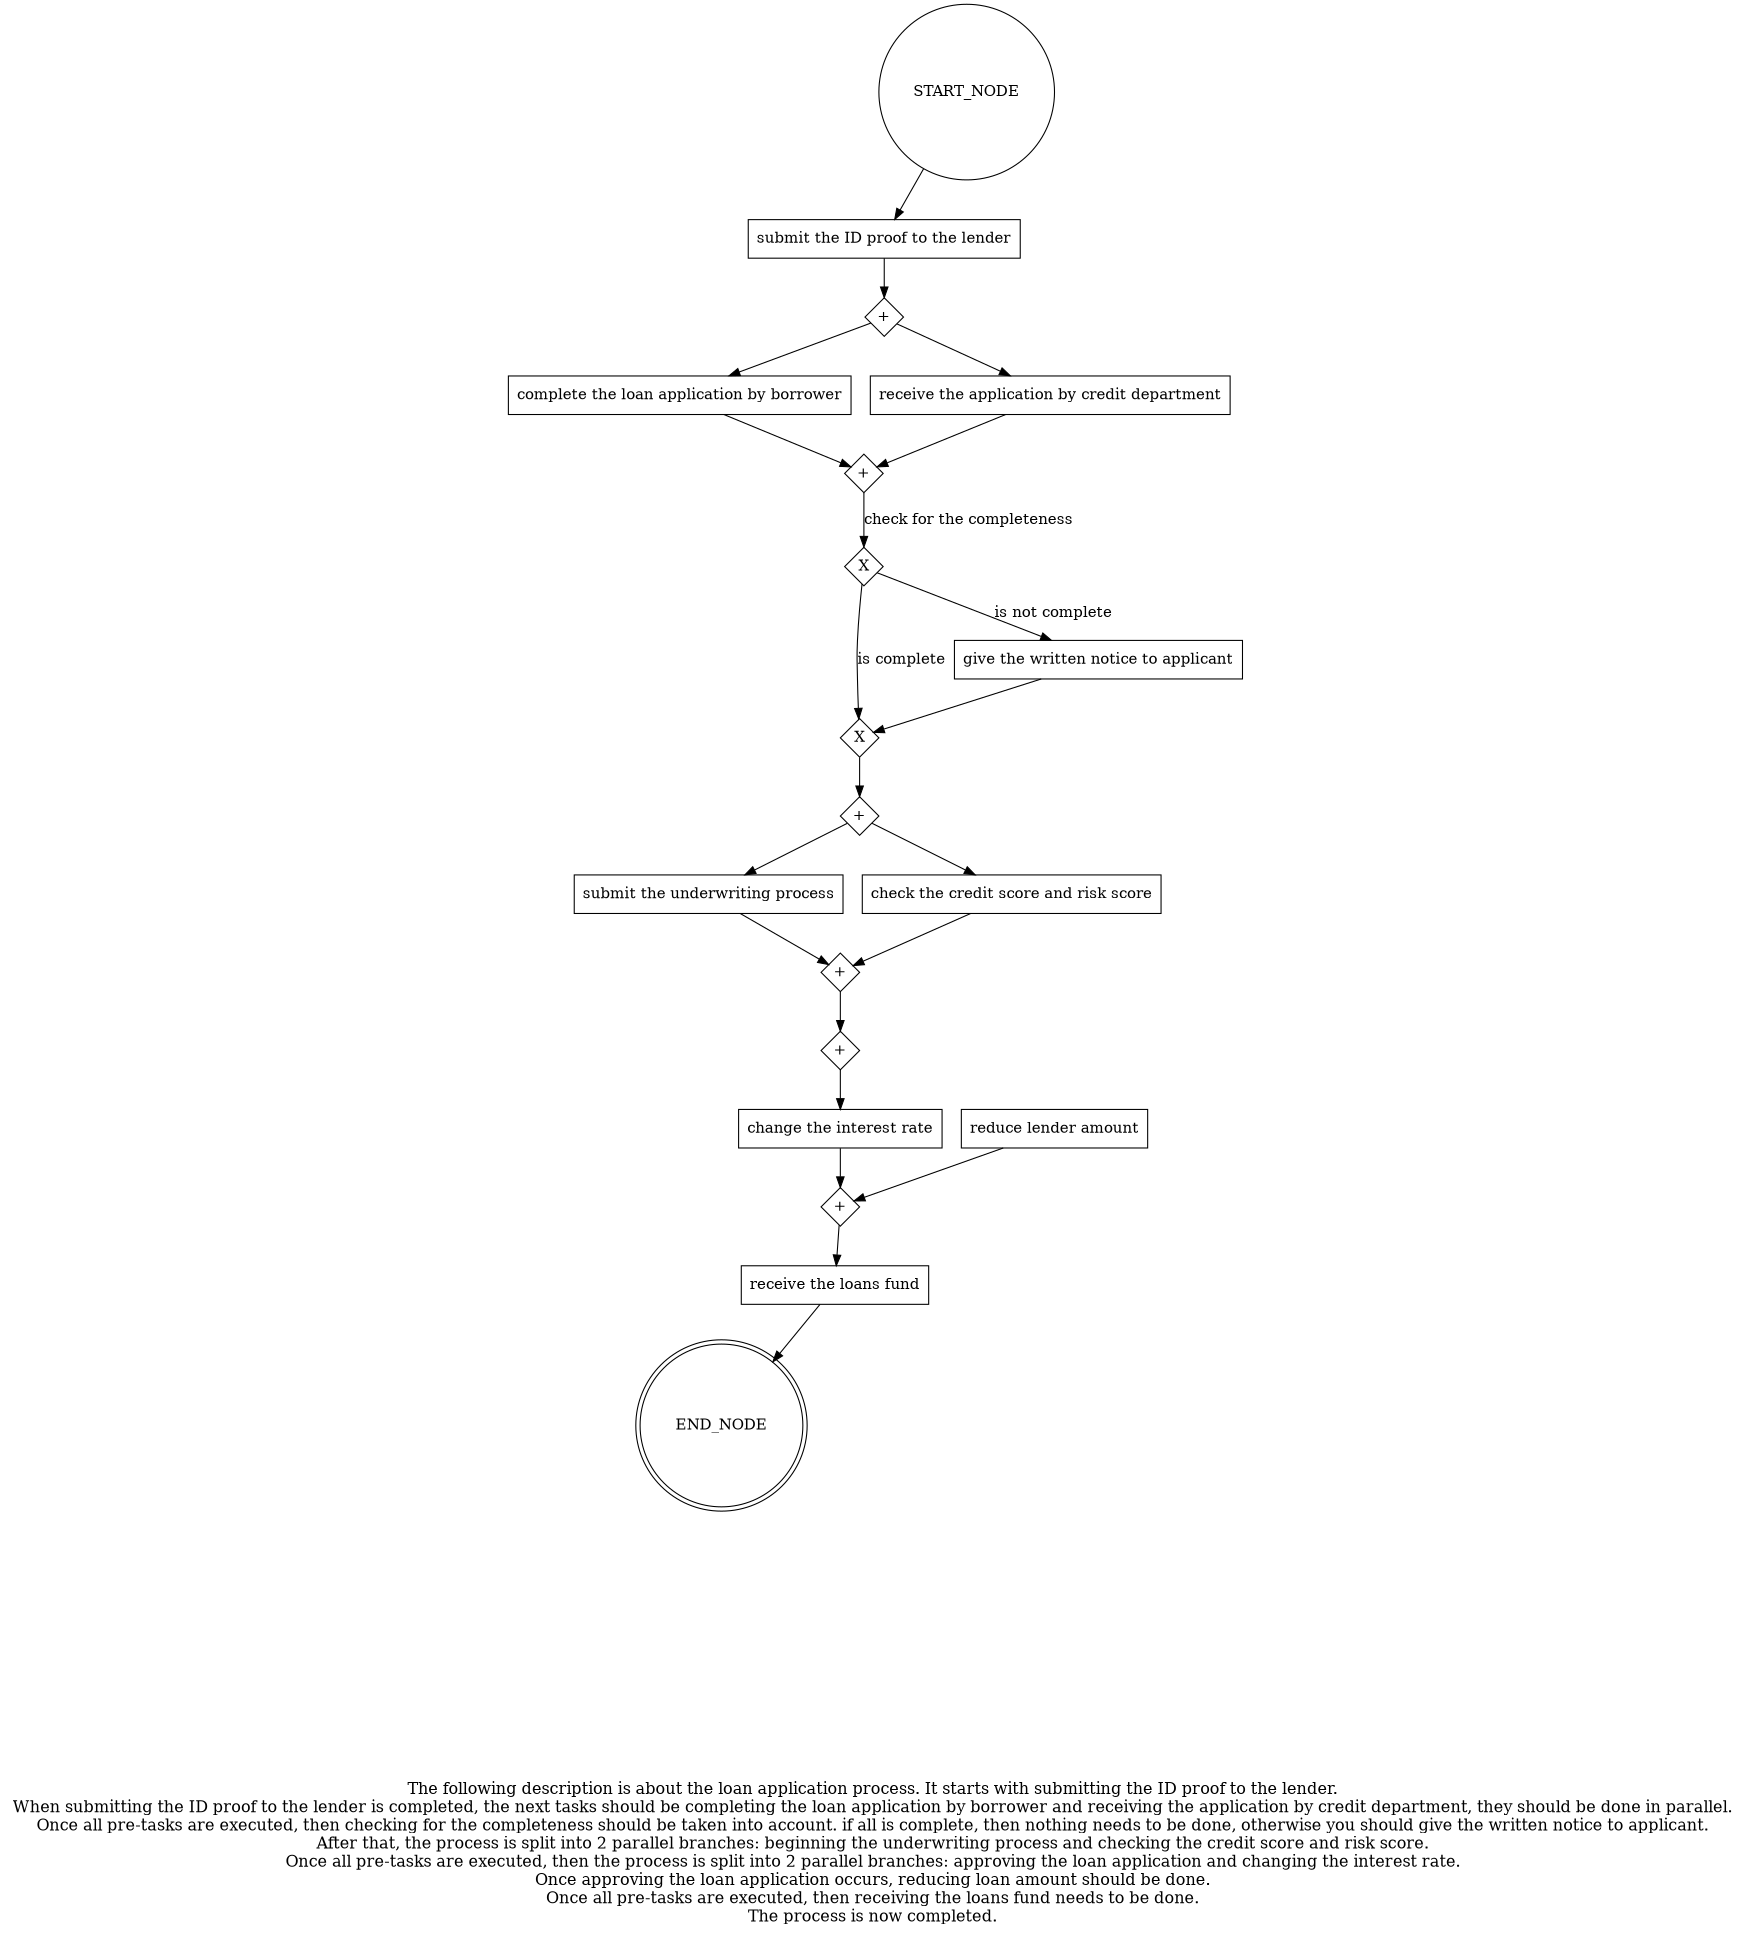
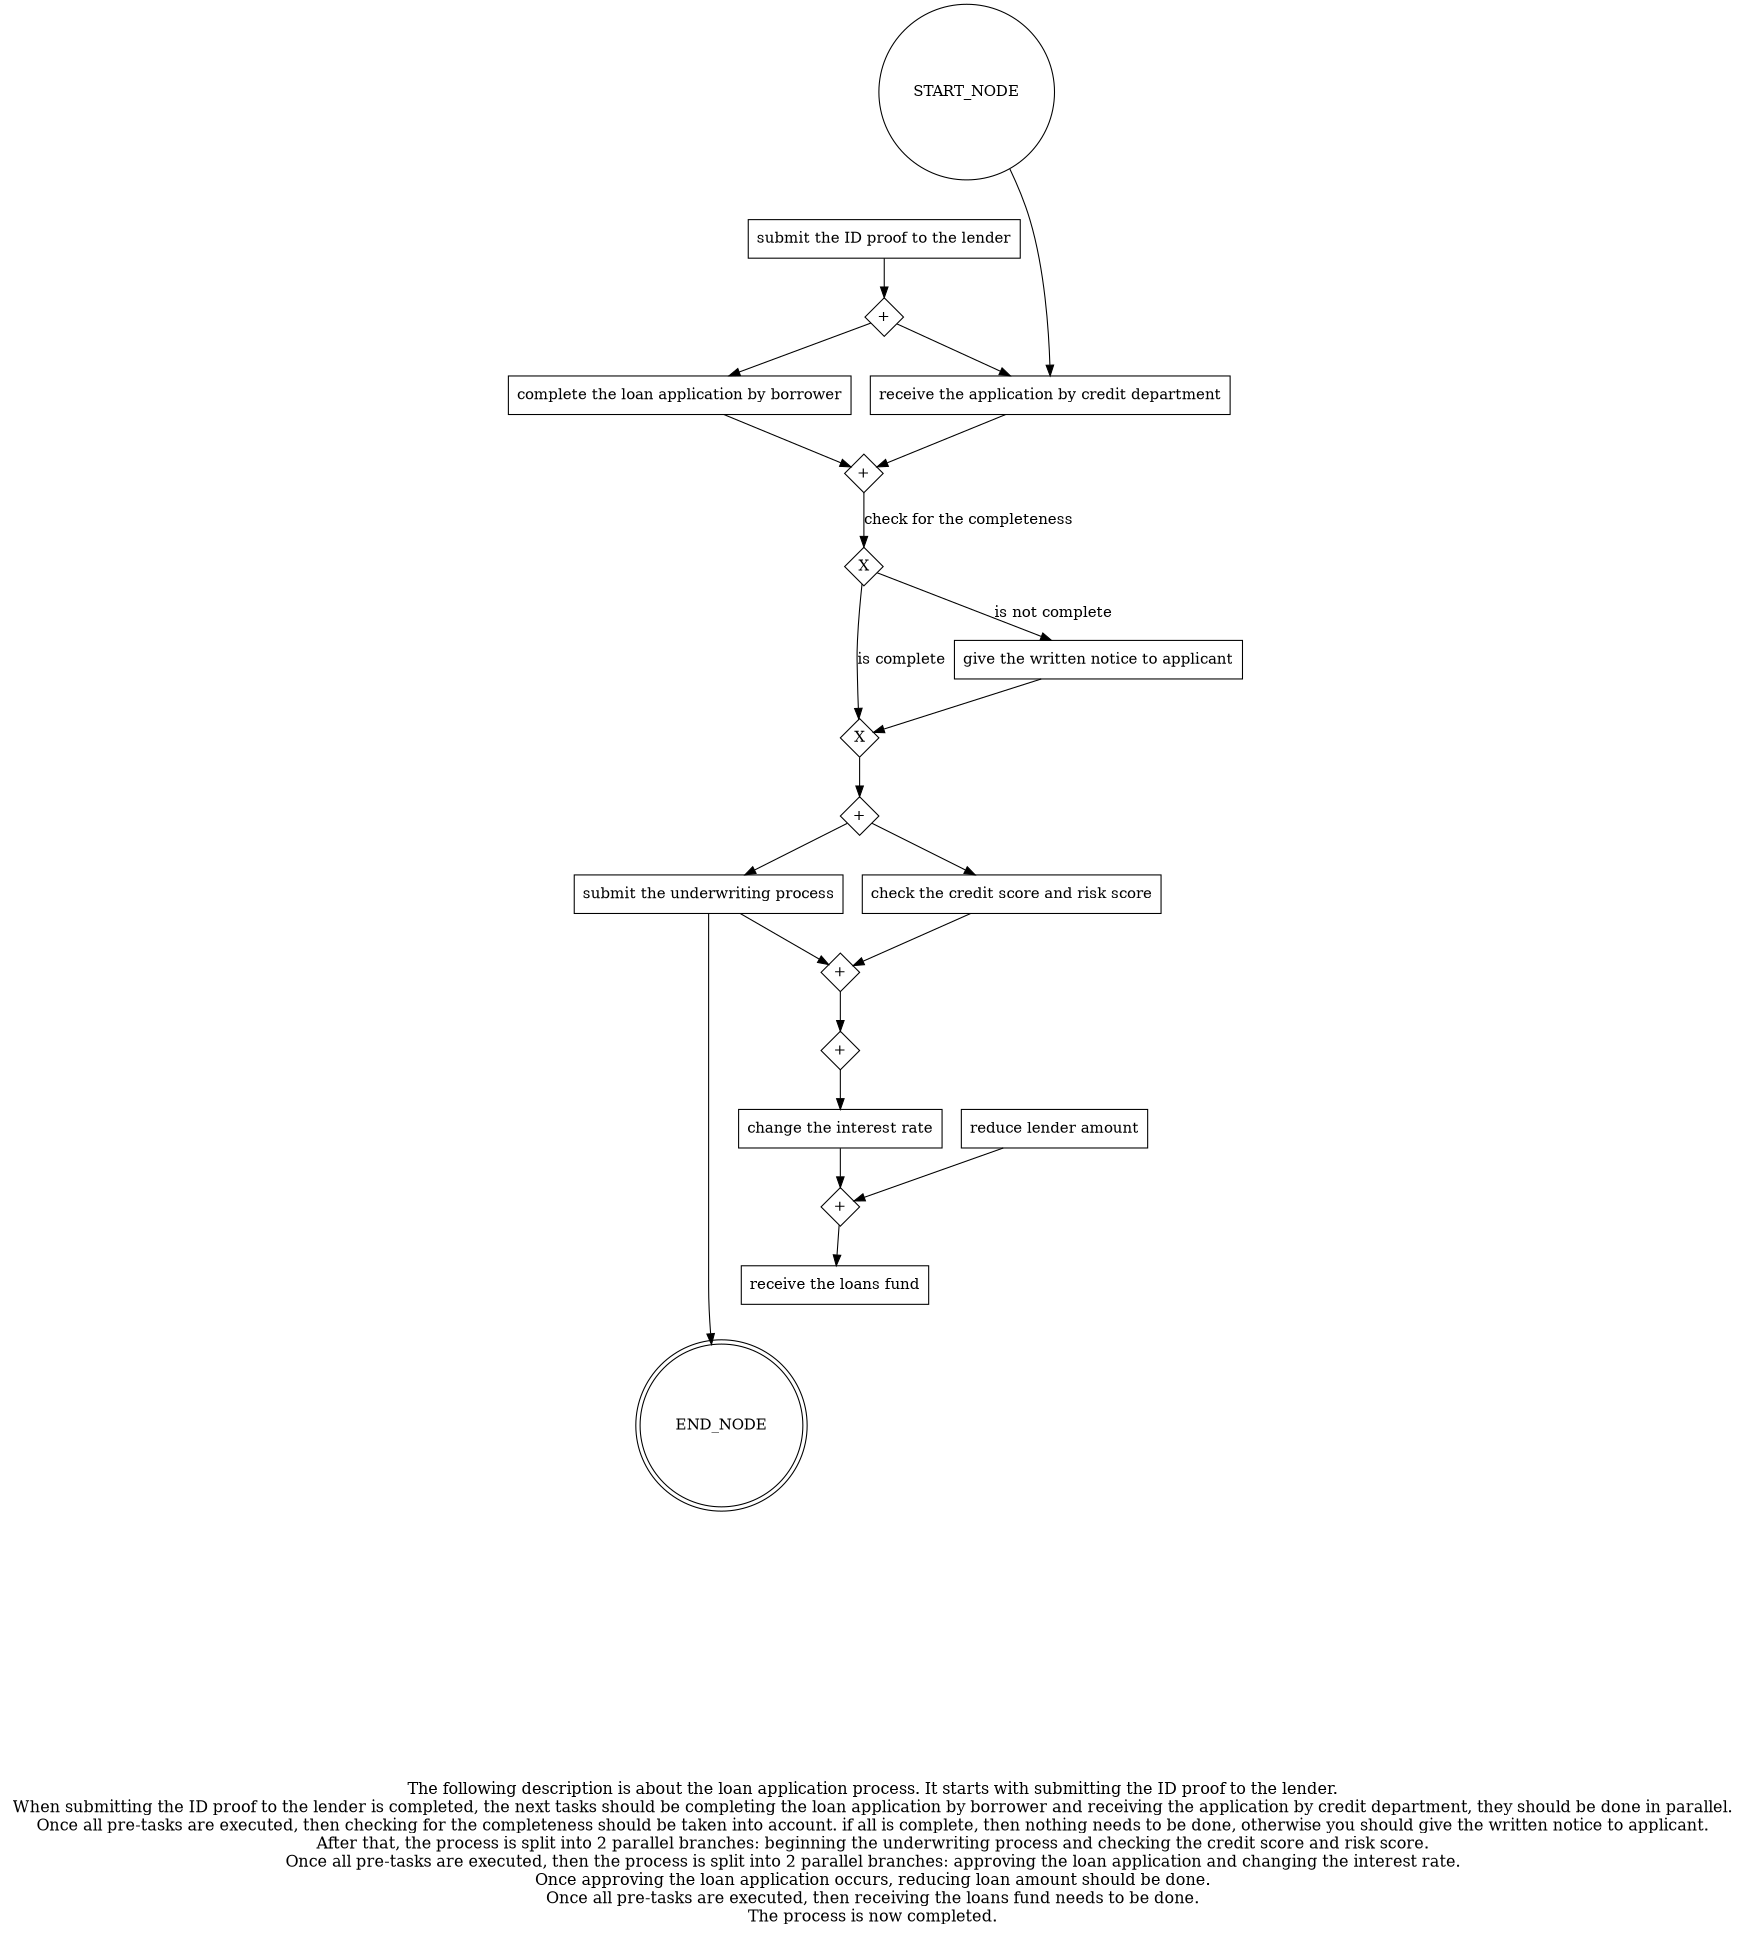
edge "START_NODE" -> "submit the ID proof to the lender": now "START_NODE" -> "receive the application by credit department"
edge "receive the loans fund" -> "END_NODE": now "submit the underwriting process" -> "END_NODE"
